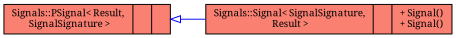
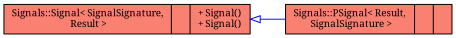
edge "Signals::Signal< SignalSignature," -> "Signals::PSignal< Result,": reversed
